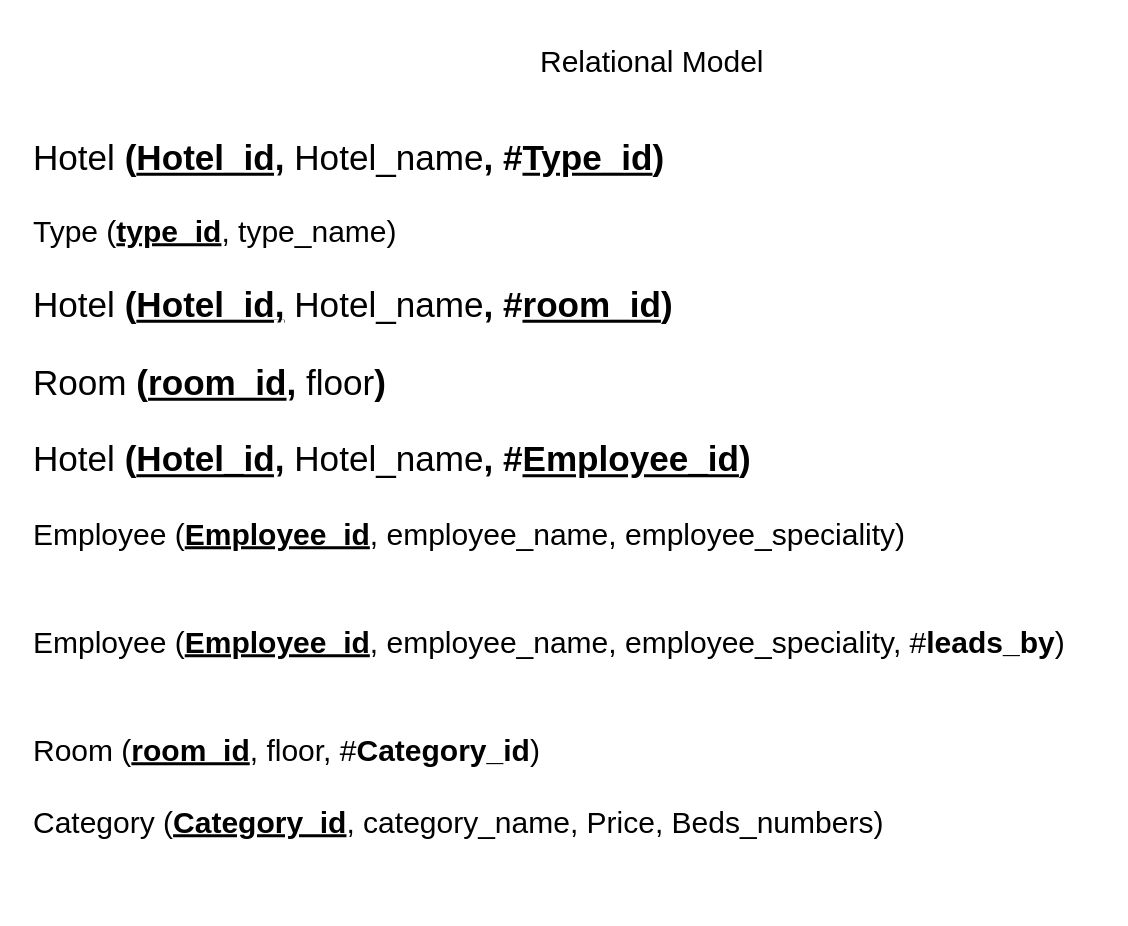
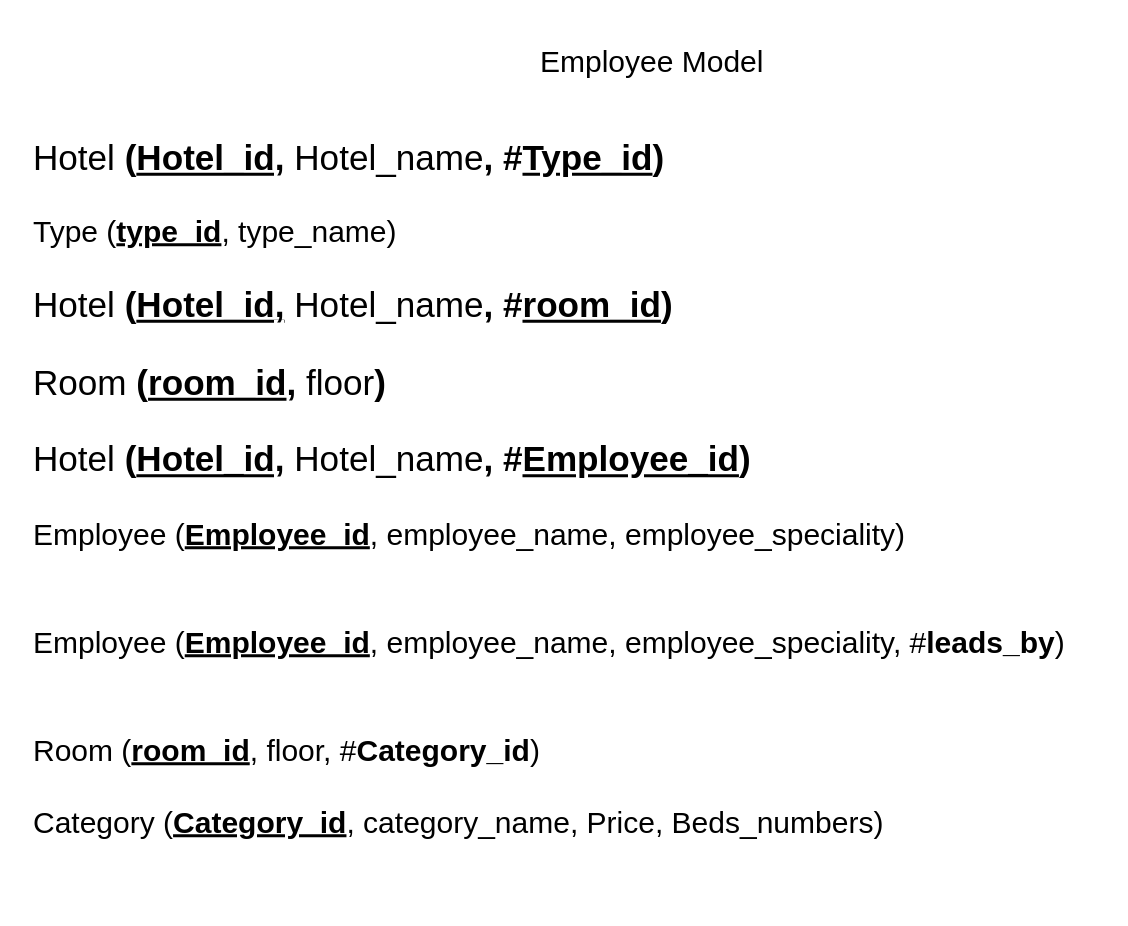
node "Relational Model": label "Relational Model" -> "Employee Model"
